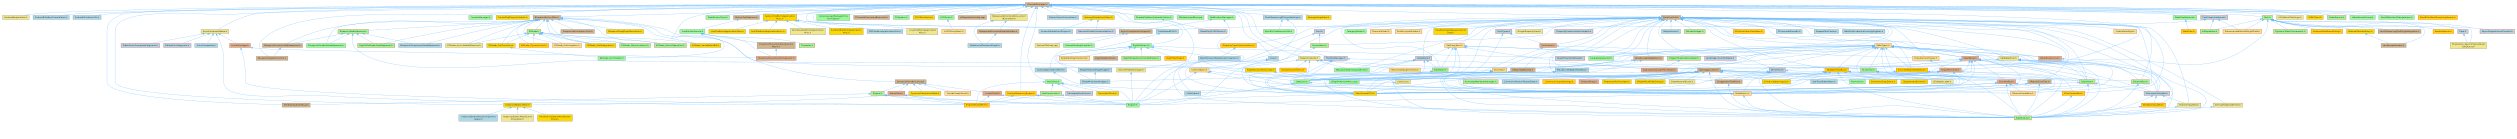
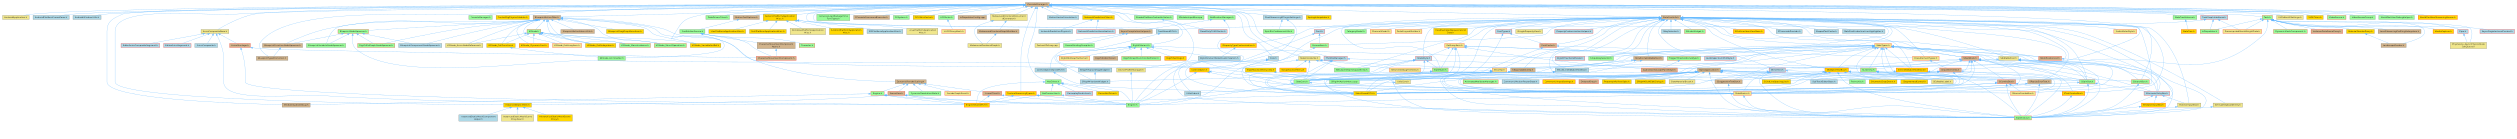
node "InstanceDataSceneProxy.h": fillcolor gold -> tan
node "MetasoundFrontendGraph.h": fillcolor lightblue -> khaki
node "CoreUObject.h": fillcolor khaki -> gold
node "DynamicResolutionState.h": fillcolor gold -> palegreen
